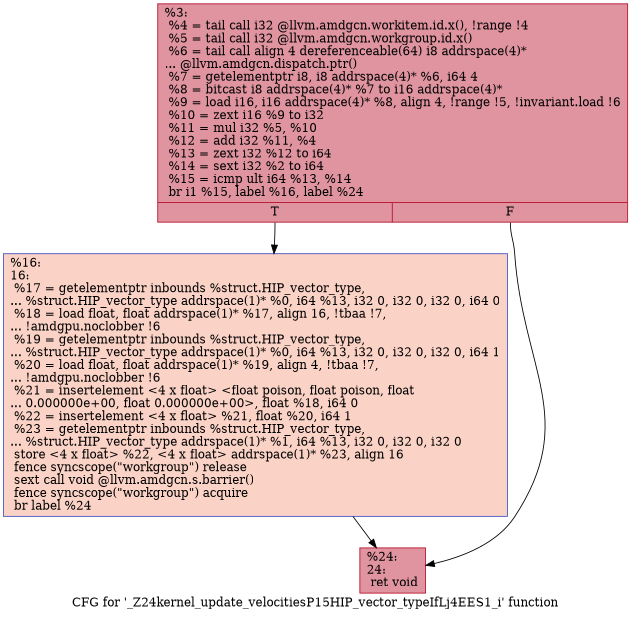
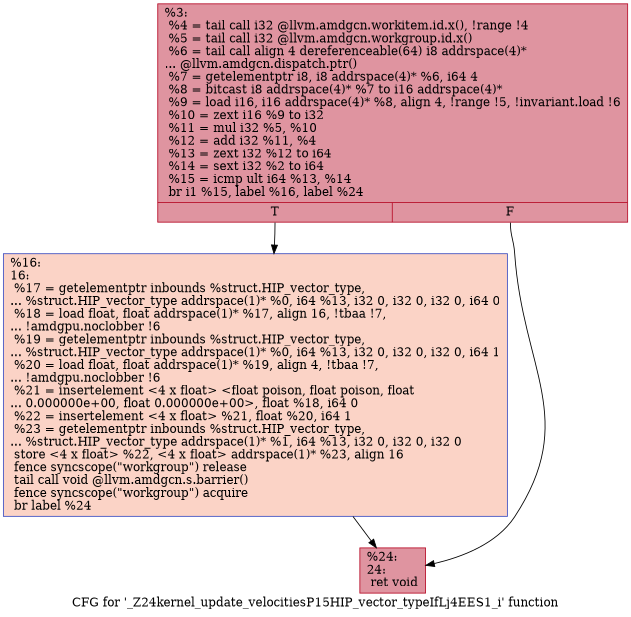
node "%16:": text "sext call void @llvm.amdgcn.s.barrier()" -> "tail call void @llvm.amdgcn.s.barrier()"
